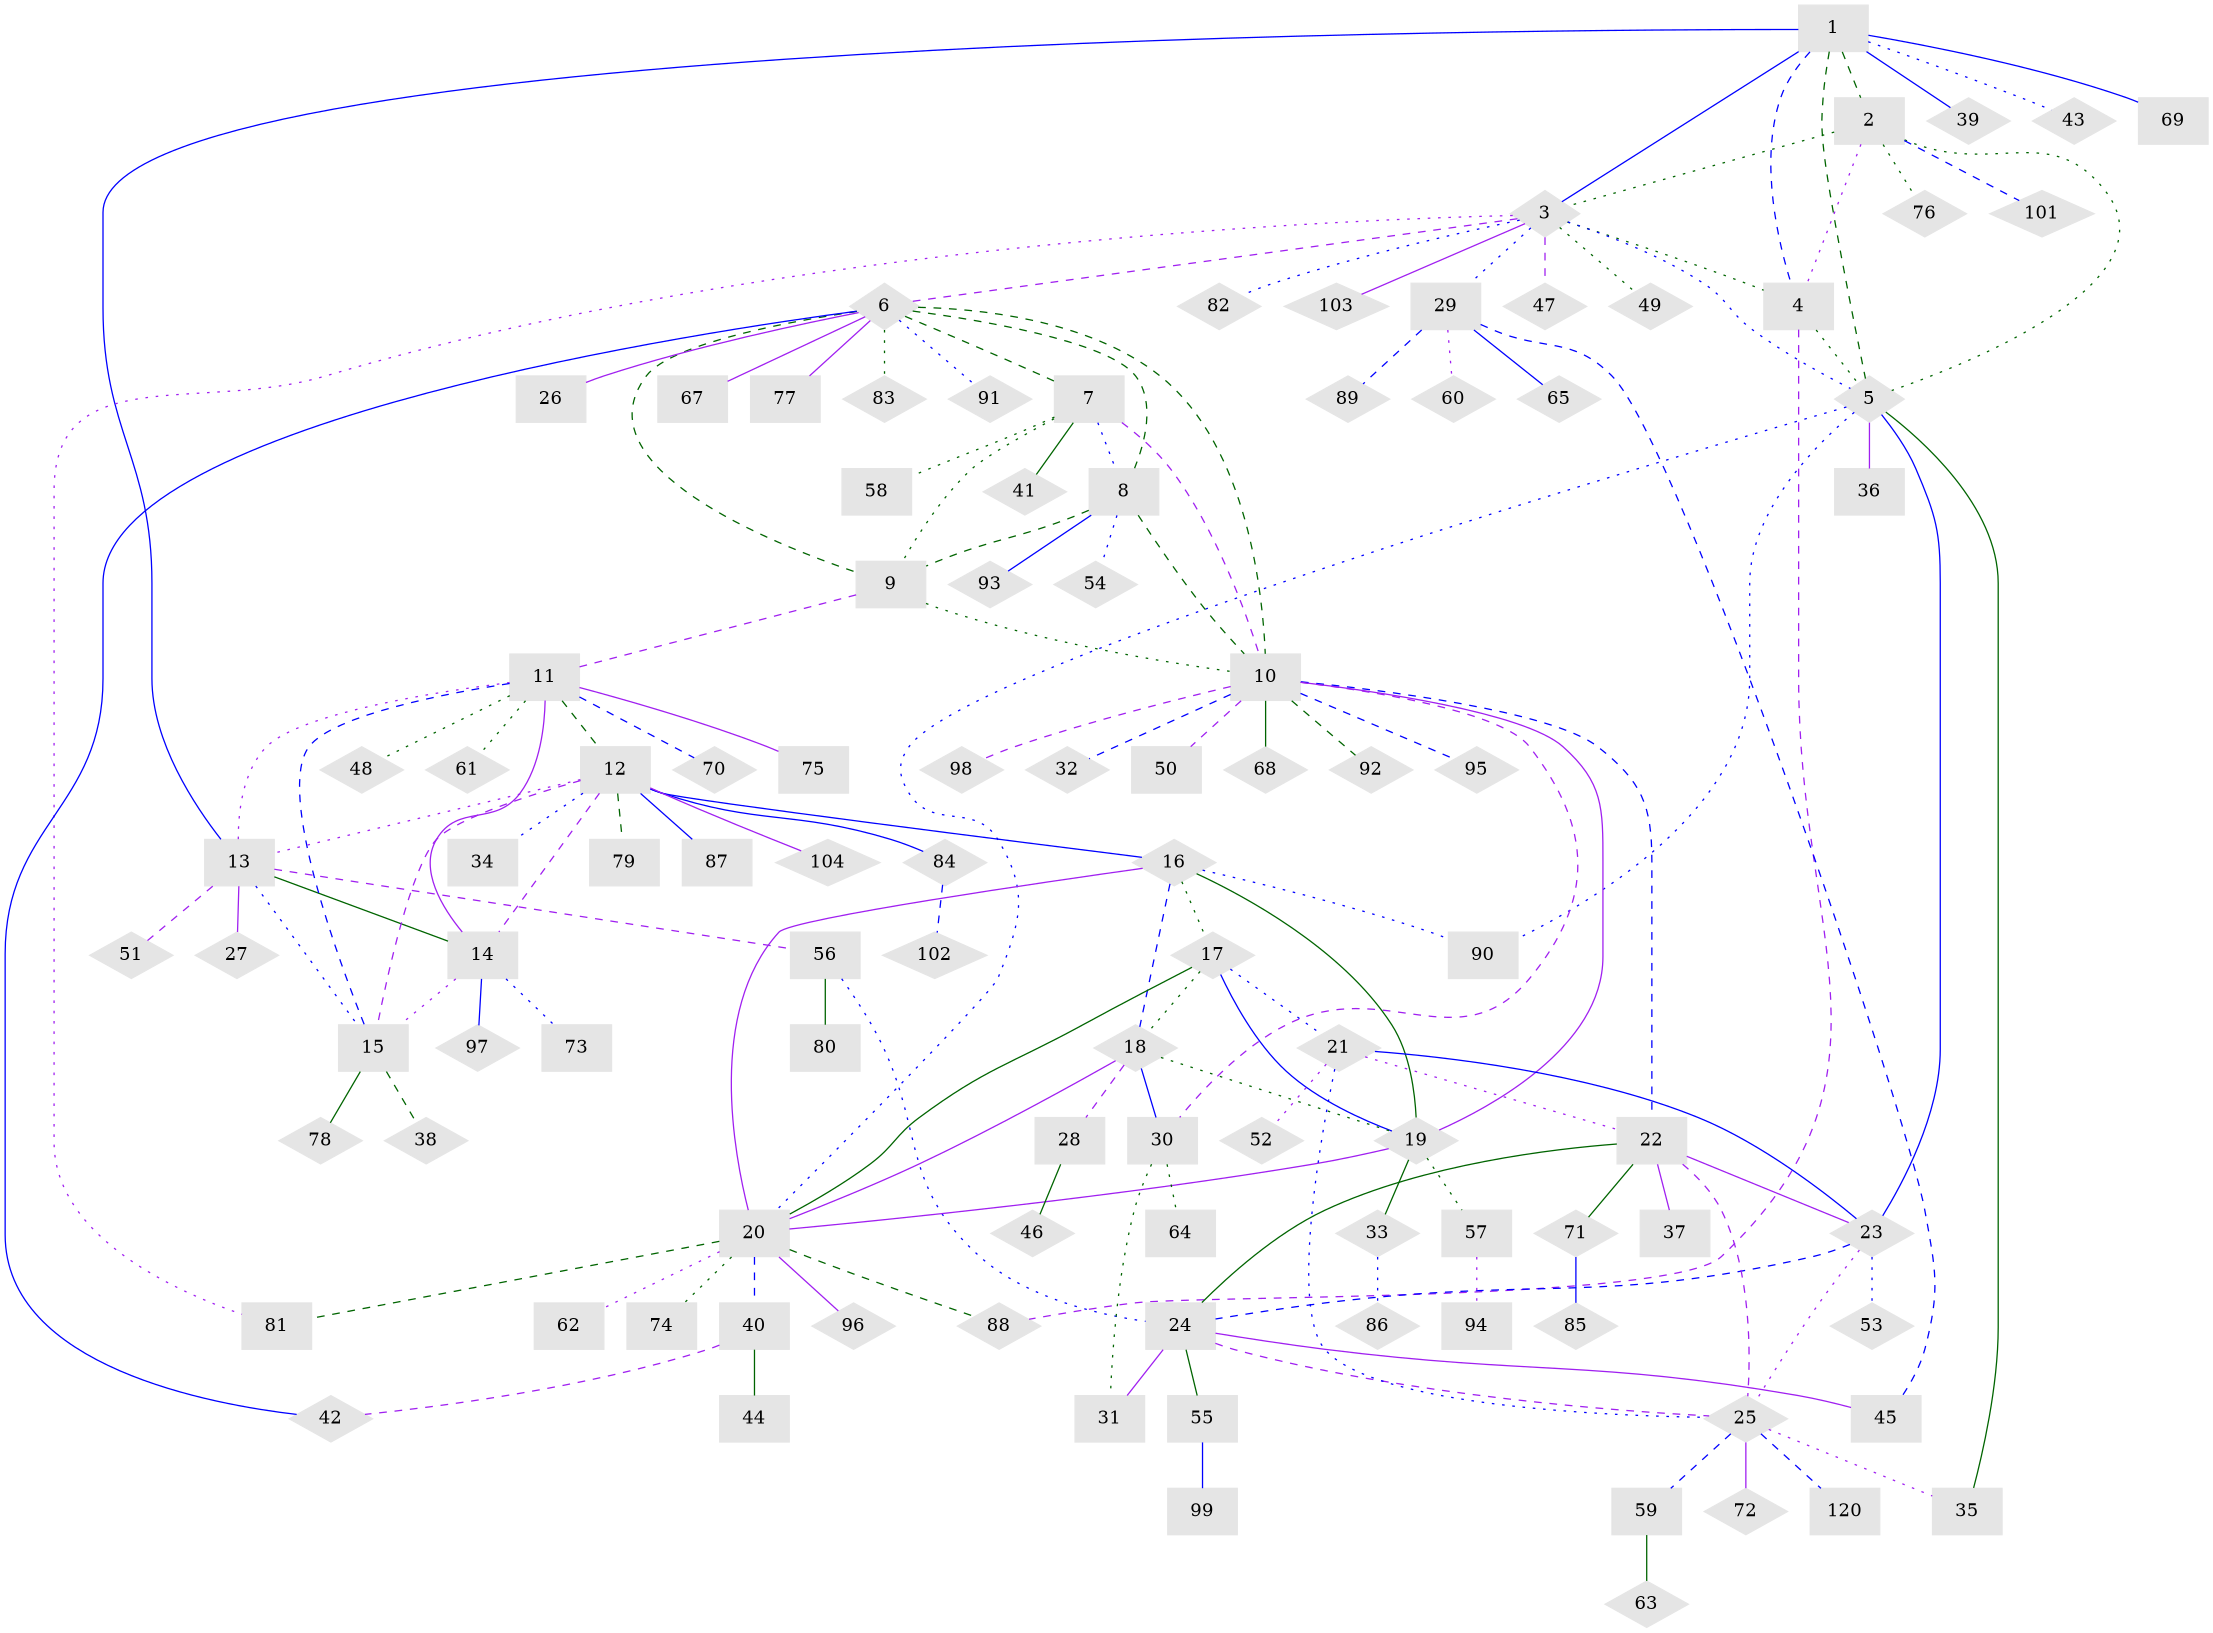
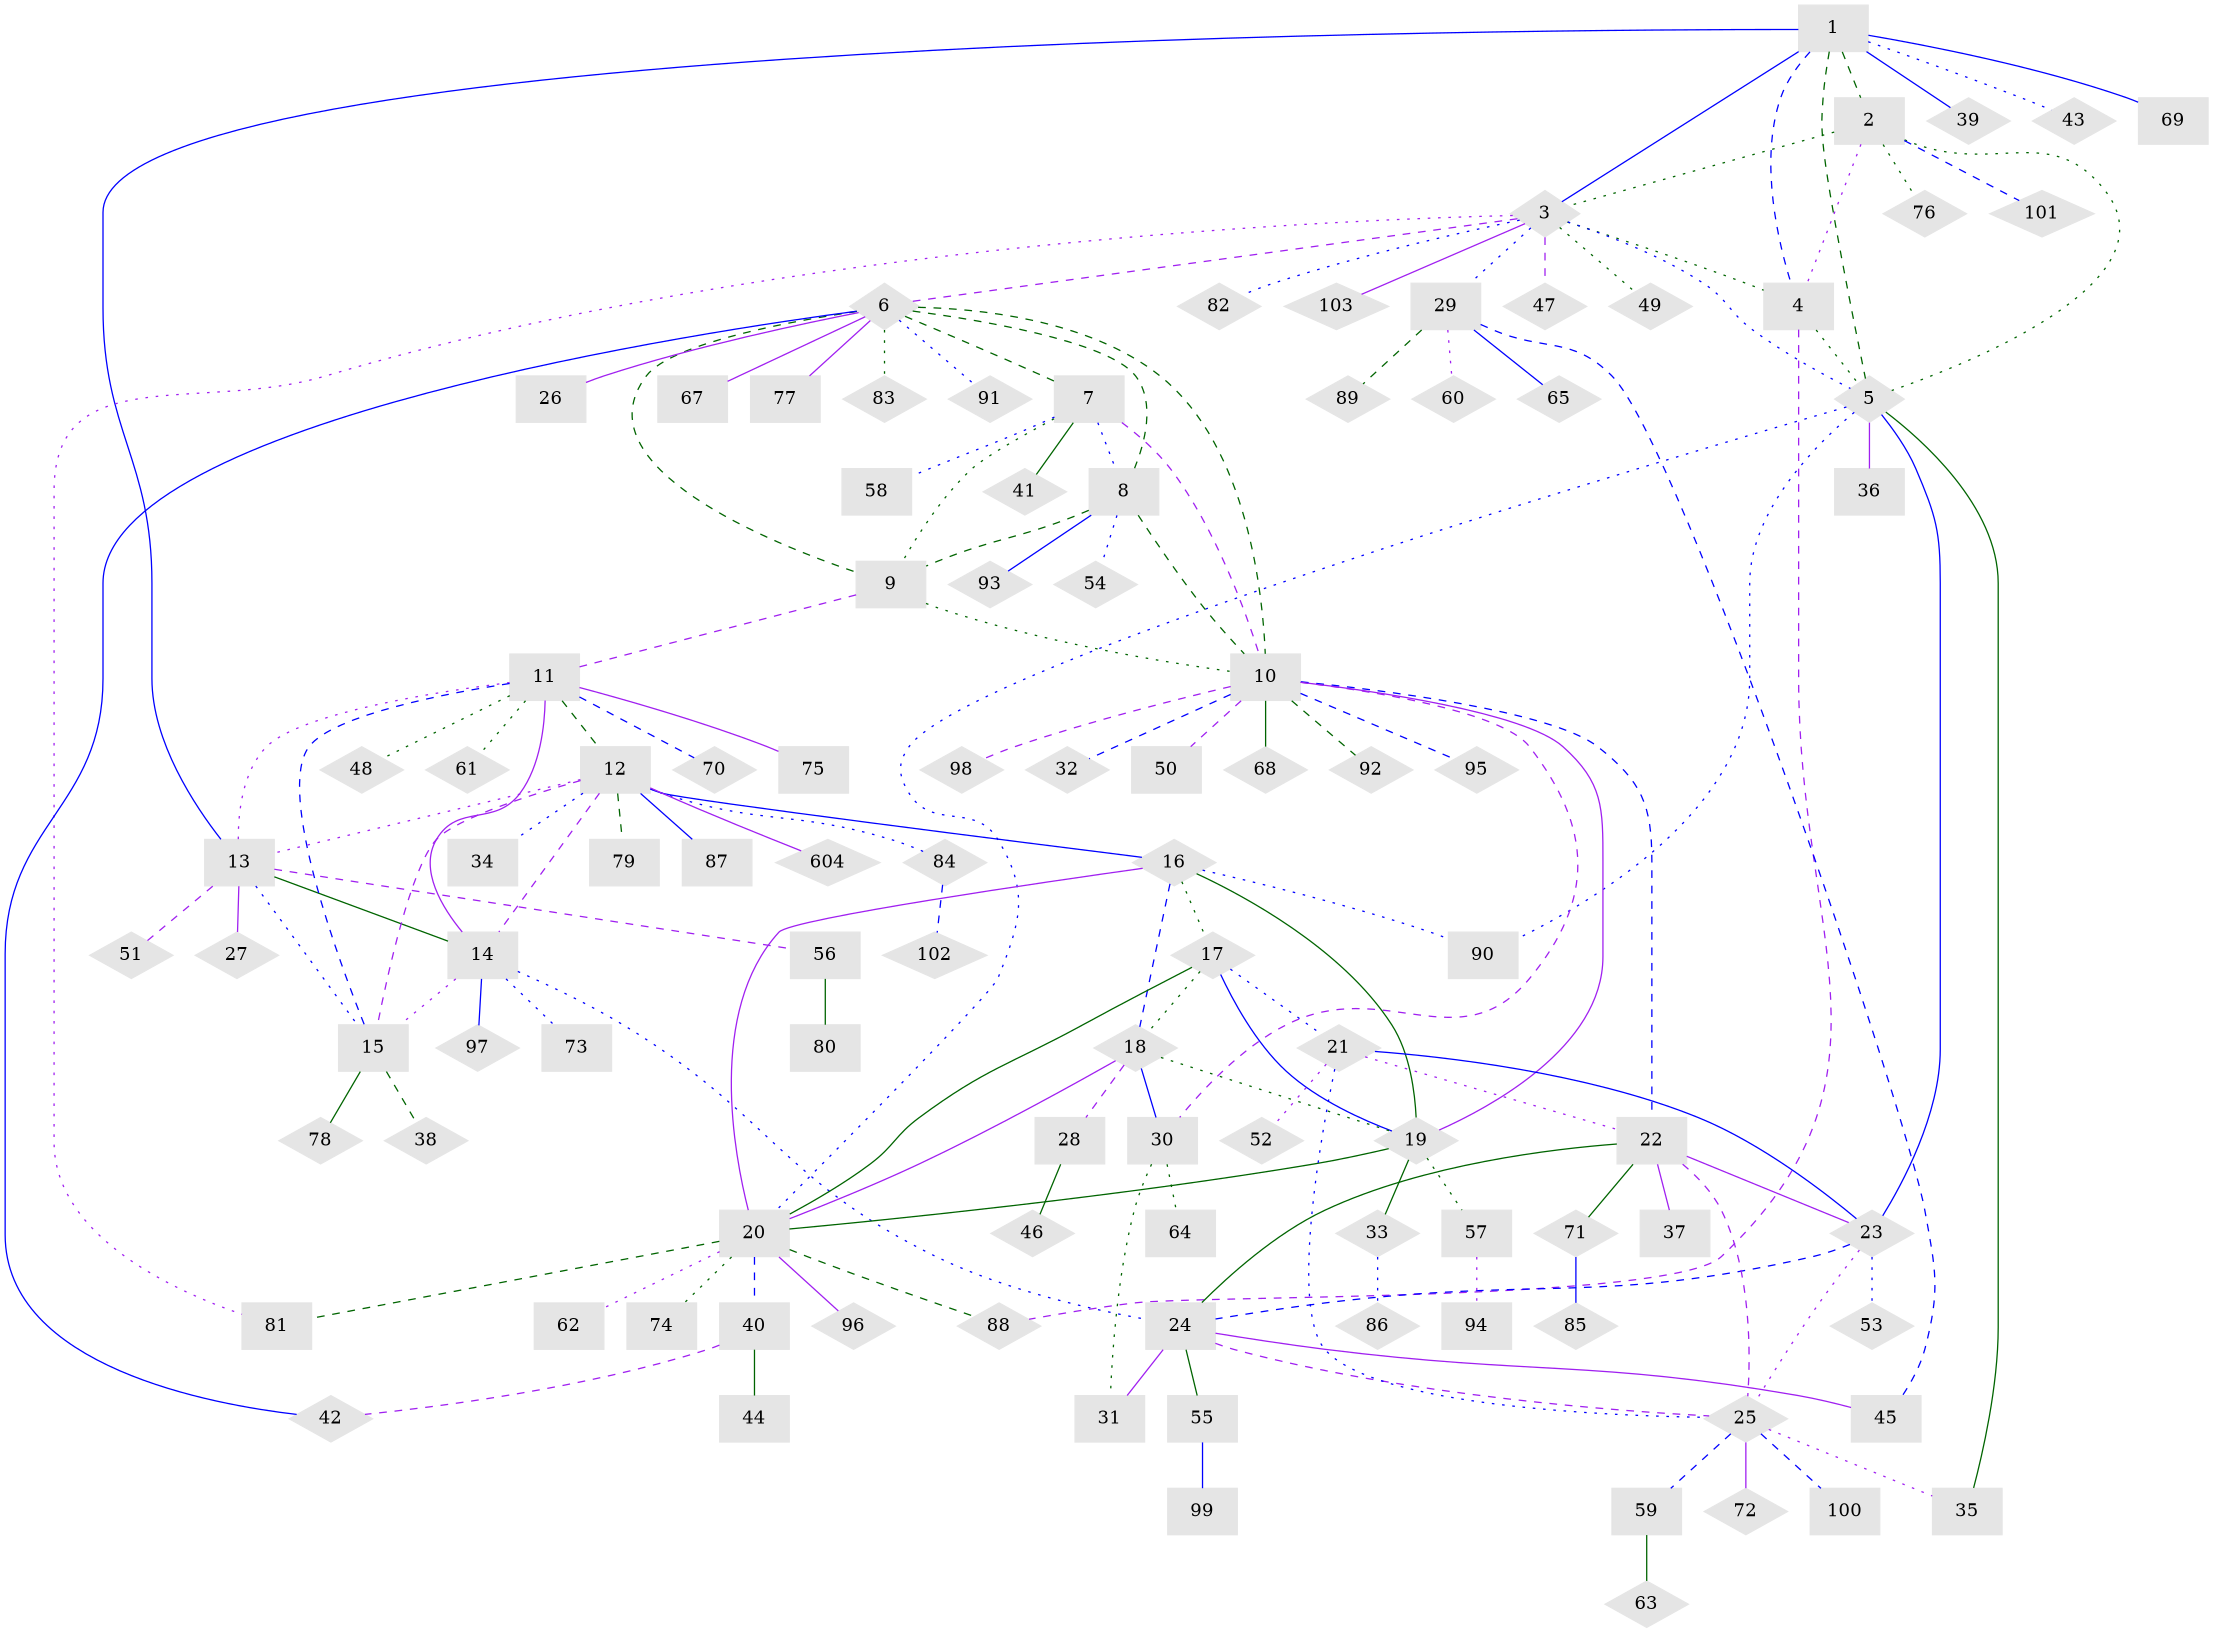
edge "29" -- "89": color blue -> darkgreen
edge "7" -- "58": color darkgreen -> blue
edge "12" -- "84": style solid -> dotted
node "104": label "104" -> "604"
edge "19" -- "20": color purple -> darkgreen
edge "56" -- "24": now "14" -- "24"
node "120": label "120" -> "100"
